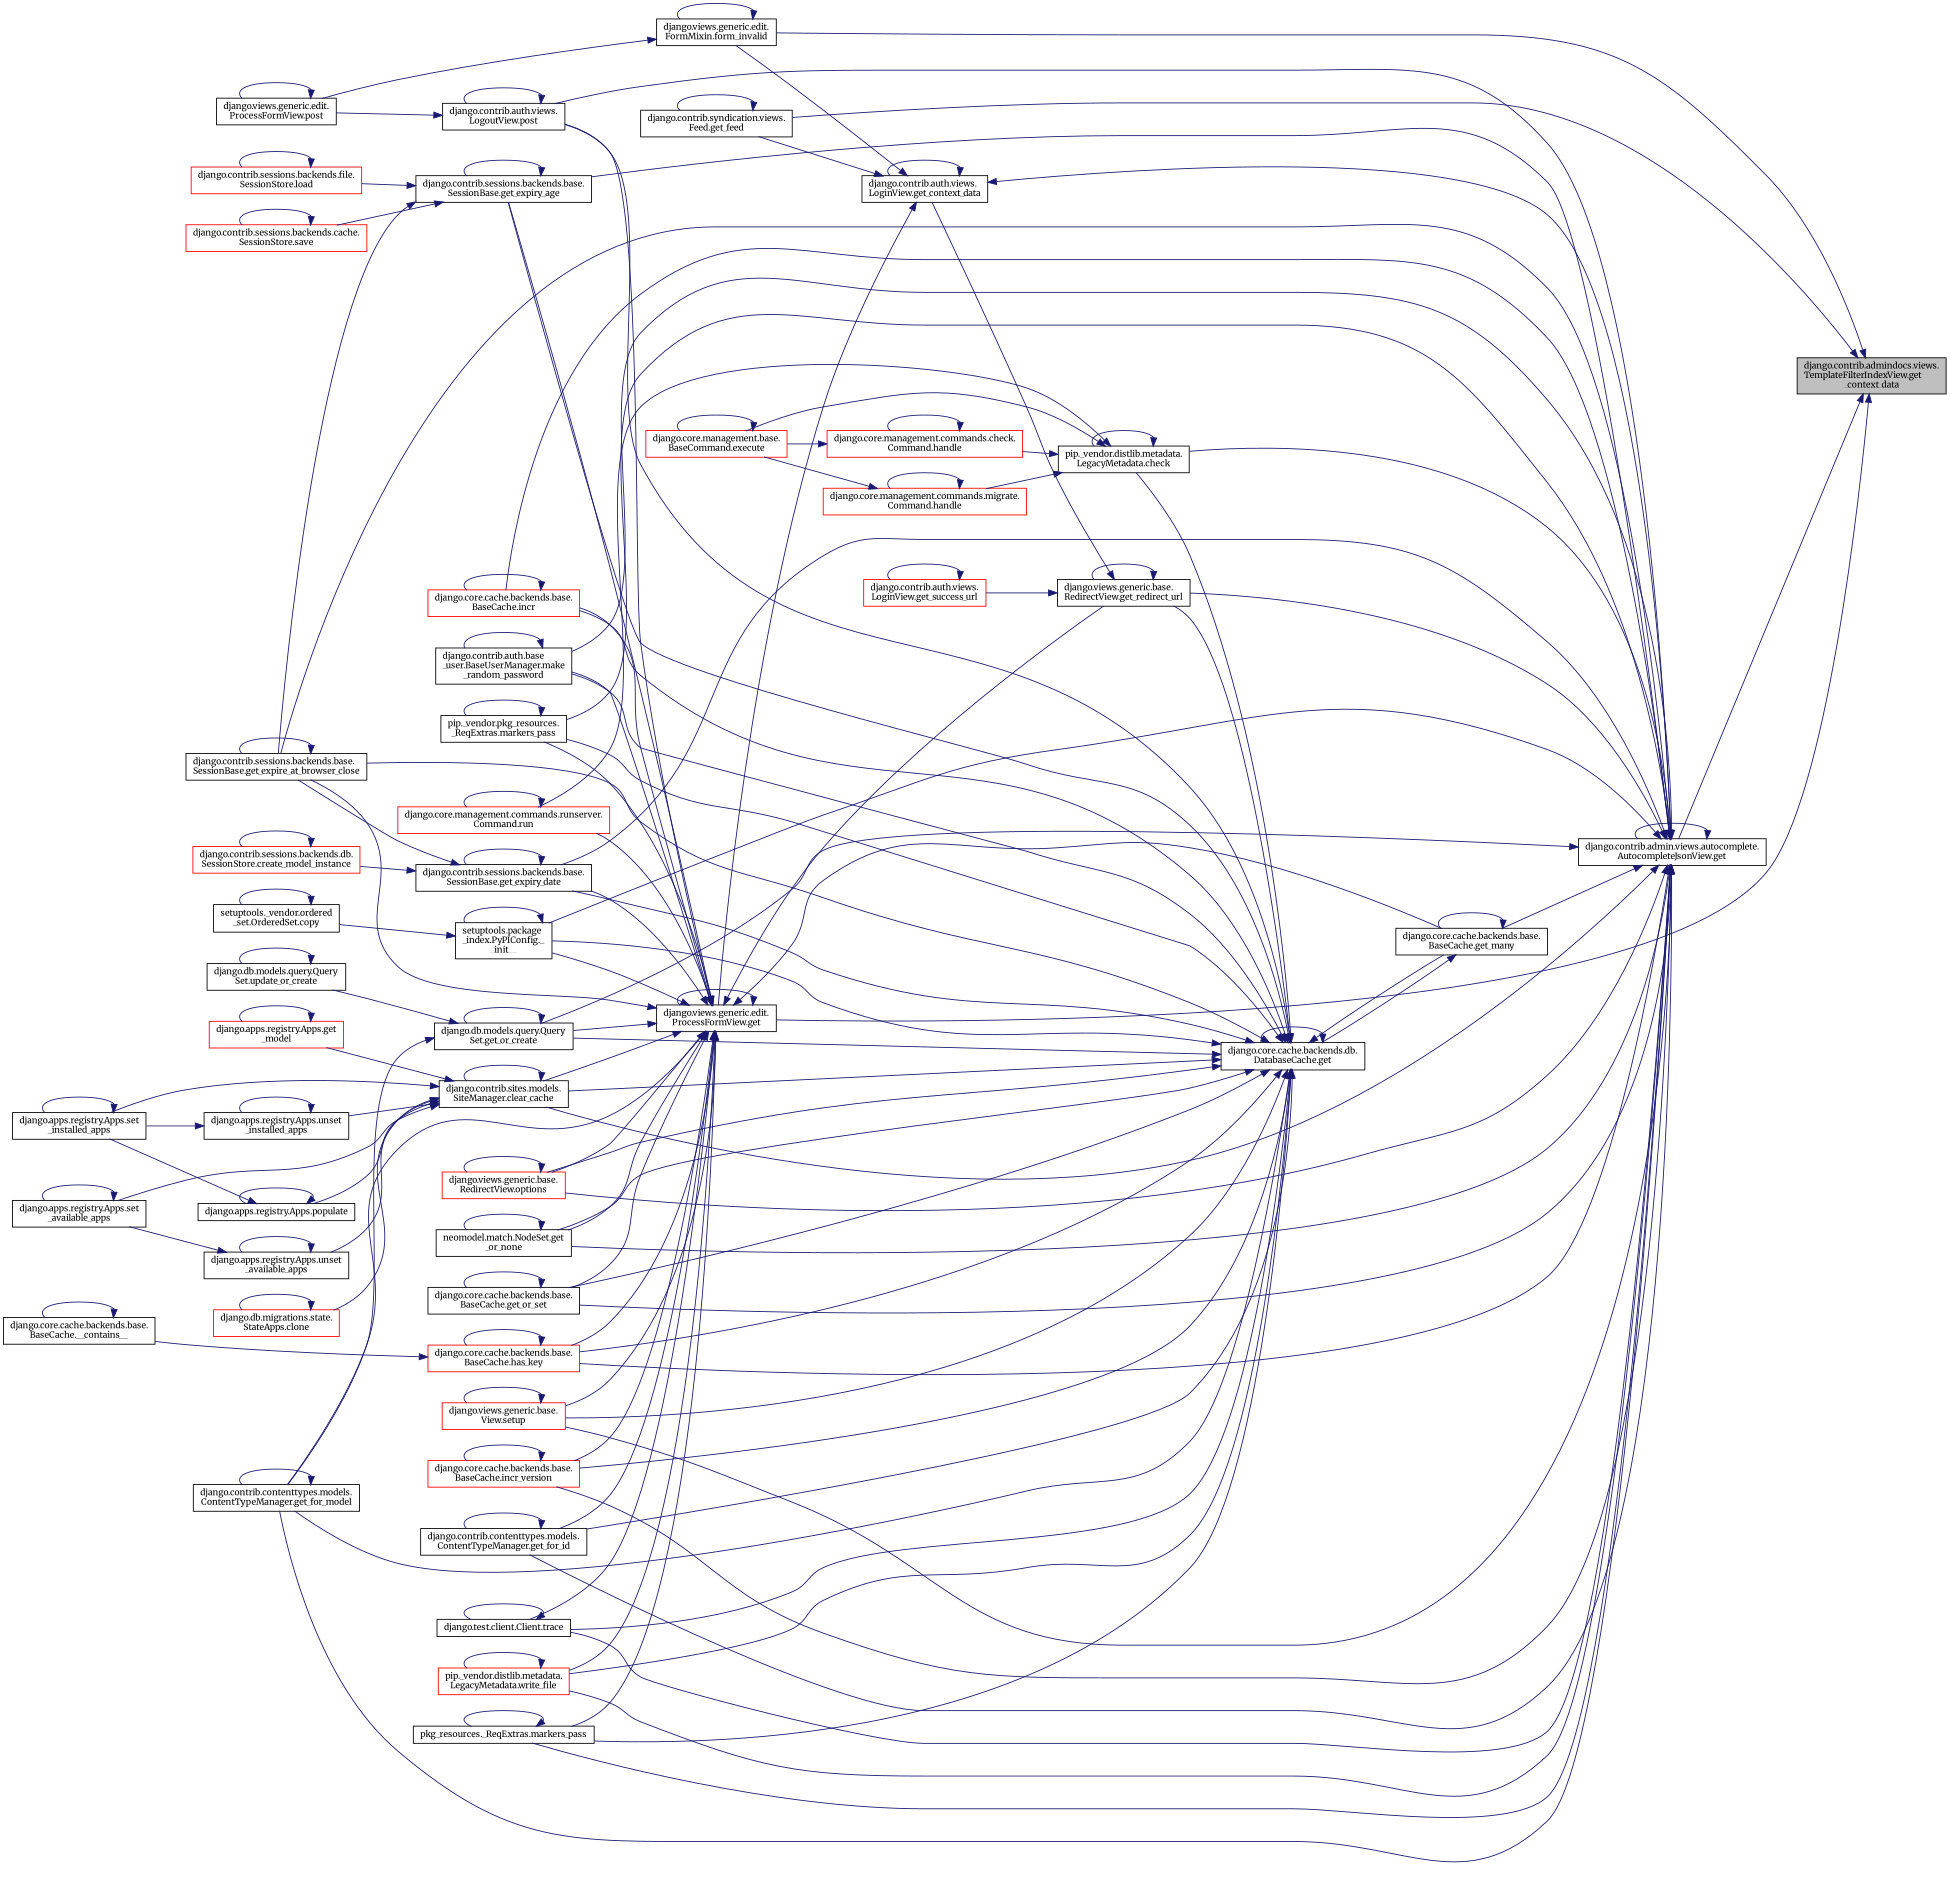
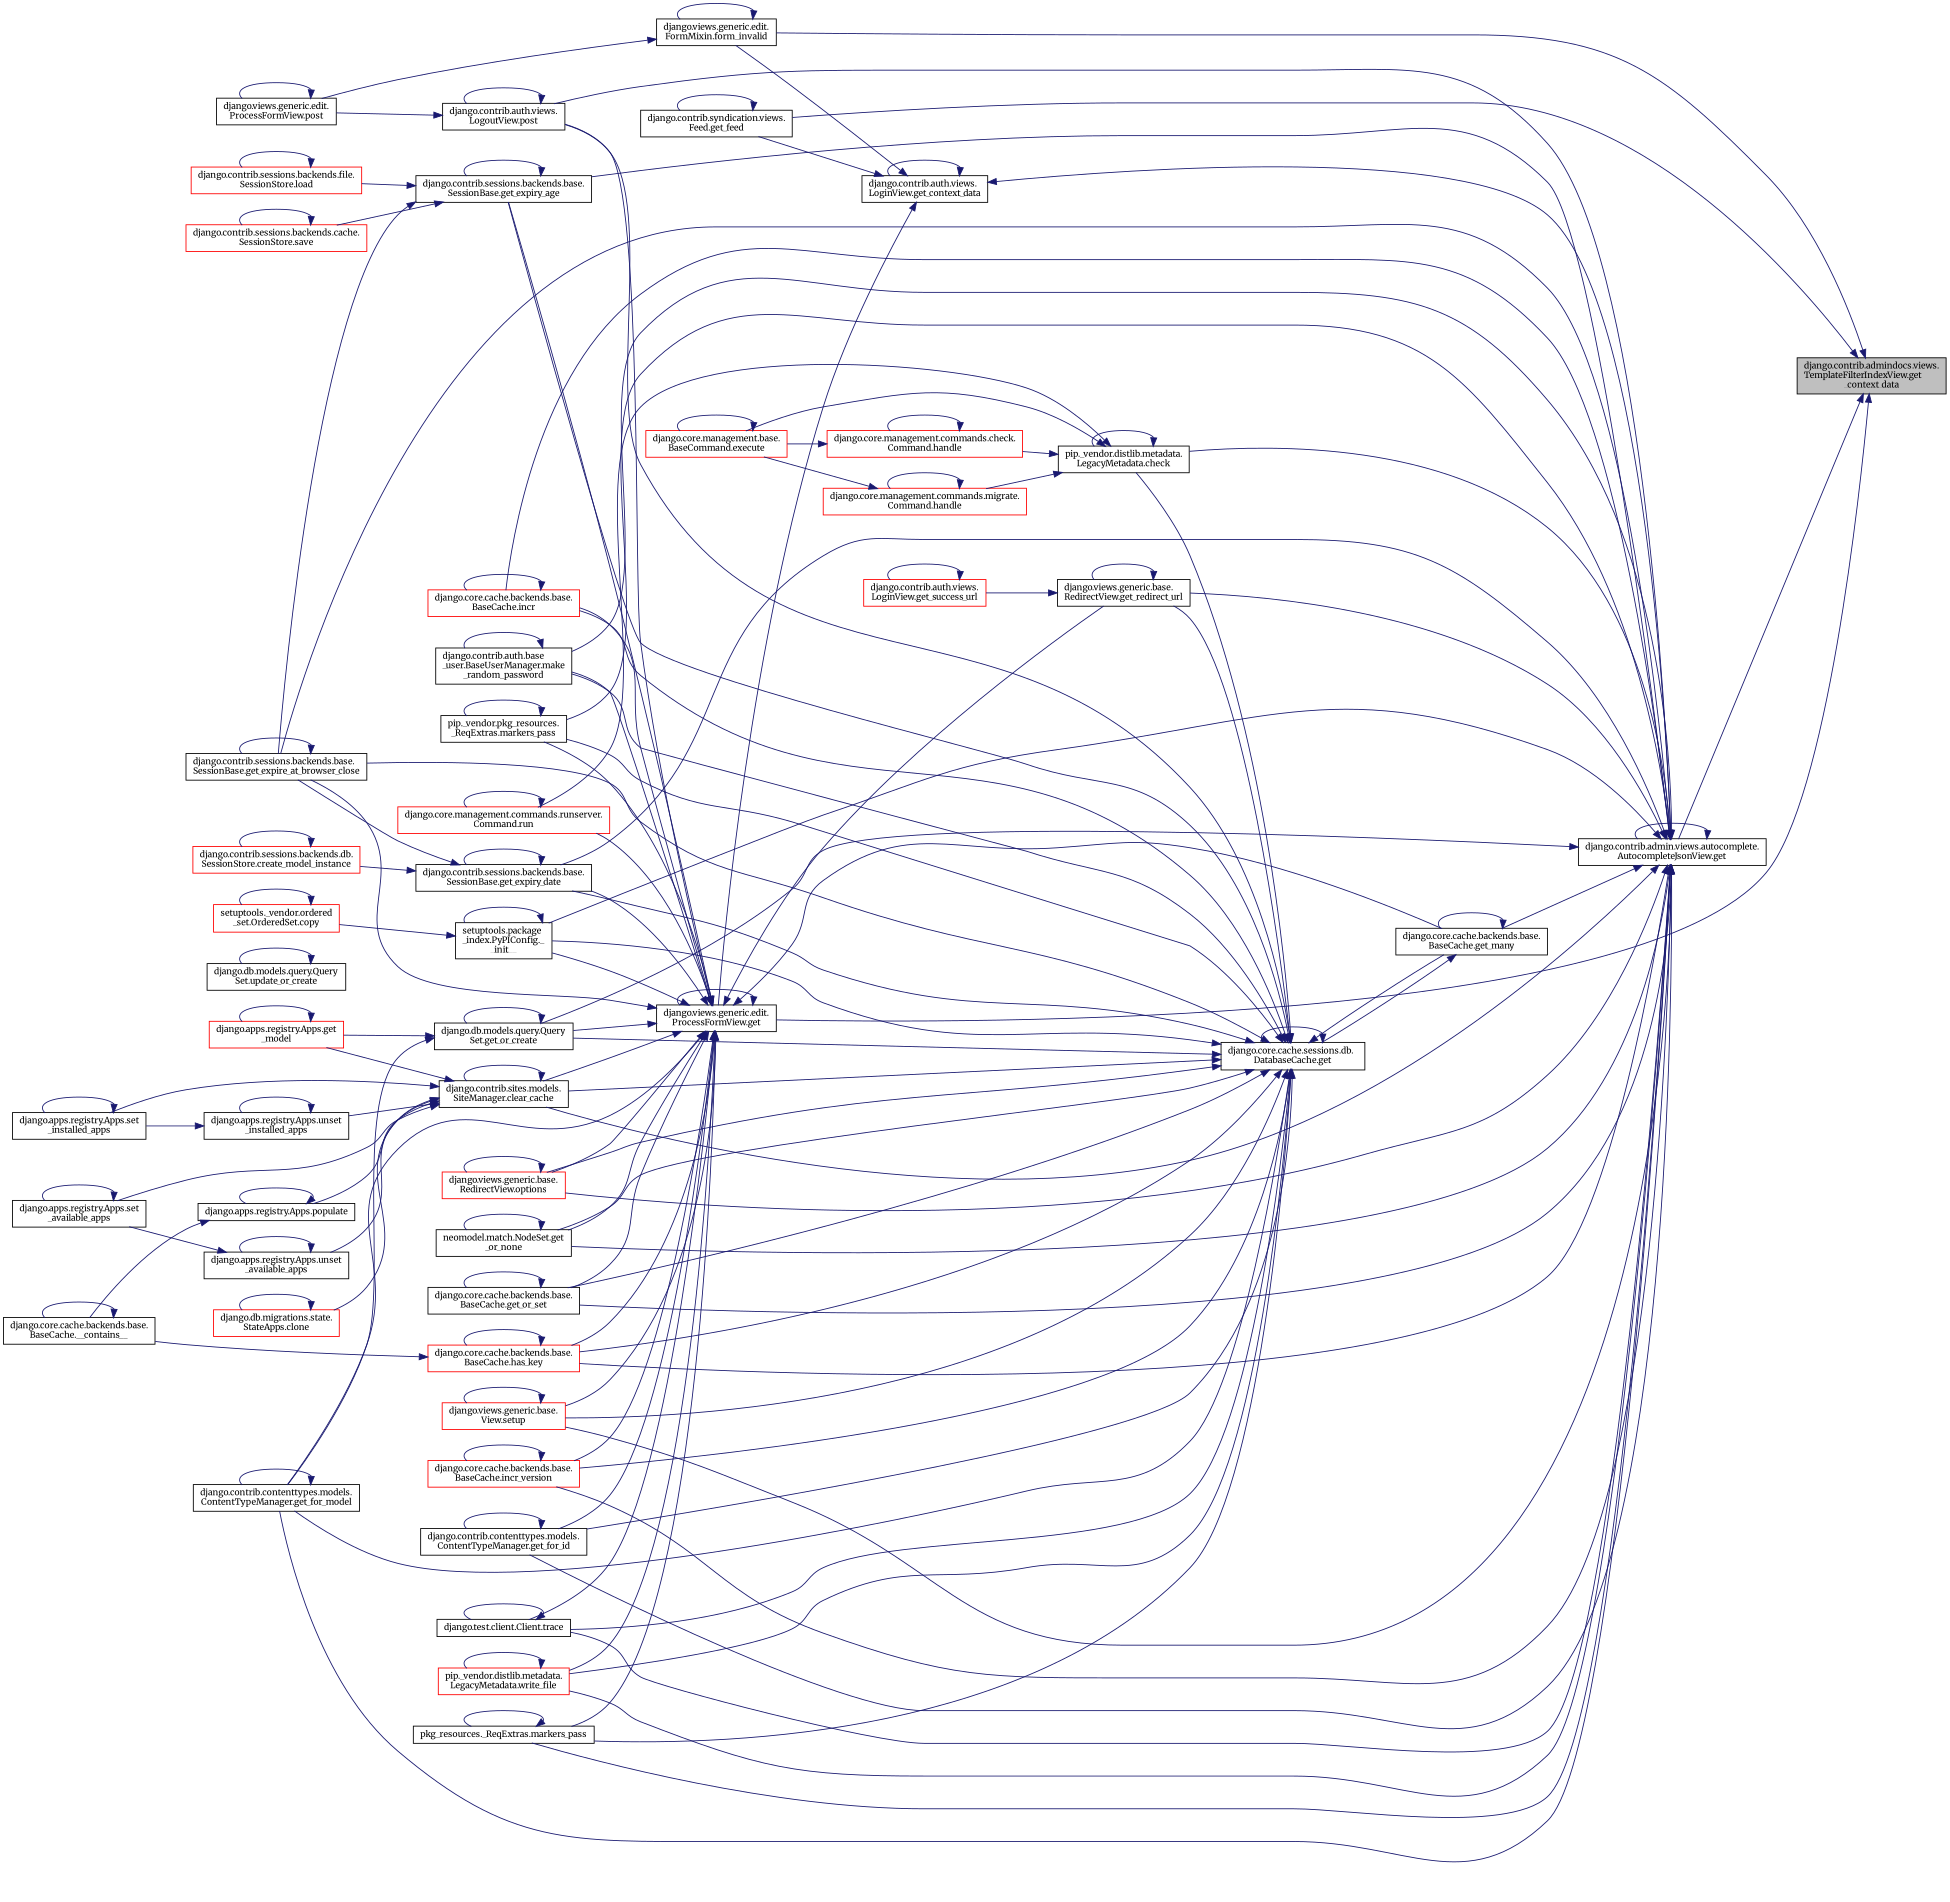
edge "django.contrib.auth.views. LoginView.get_context_data" -> "django.views.generic.base. RedirectView.get_redirect_url": removed
node "setuptools._vendor.ordered _set.OrderedSet.copy": color black -> red
edge "django.db.models.query.Query Set.update_or_create" -> "django.db.models.query.Query Set.get_or_create": now "django.apps.registry.Apps.get _model" -> "django.db.models.query.Query Set.get_or_create"
node "django.core.cache.backends.db. DatabaseCache.get": label "django.core.cache.backends.db. DatabaseCache.get" -> "django.core.cache.sessions.db. DatabaseCache.get"
edge "django.apps.registry.Apps.set _installed_apps" -> "django.apps.registry.Apps.populate": now "django.core.cache.backends.base. BaseCache.__contains__" -> "django.apps.registry.Apps.populate"
